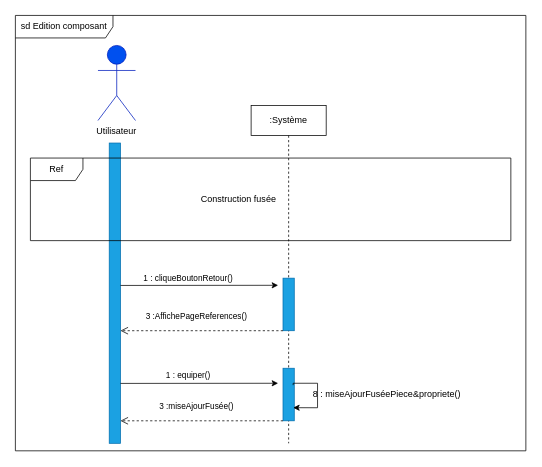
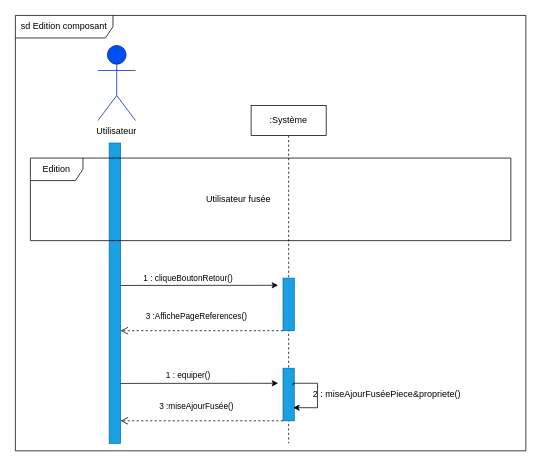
node "Ref": label "Ref" -> "Edition"
node "Construction fusée": label "Construction fusée" -> "Utilisateur fusée"
node "8 : miseAjourFuséePiece&propriete()": label "8 : miseAjourFuséePiece&propriete()" -> "2 : miseAjourFuséePiece&propriete()"
